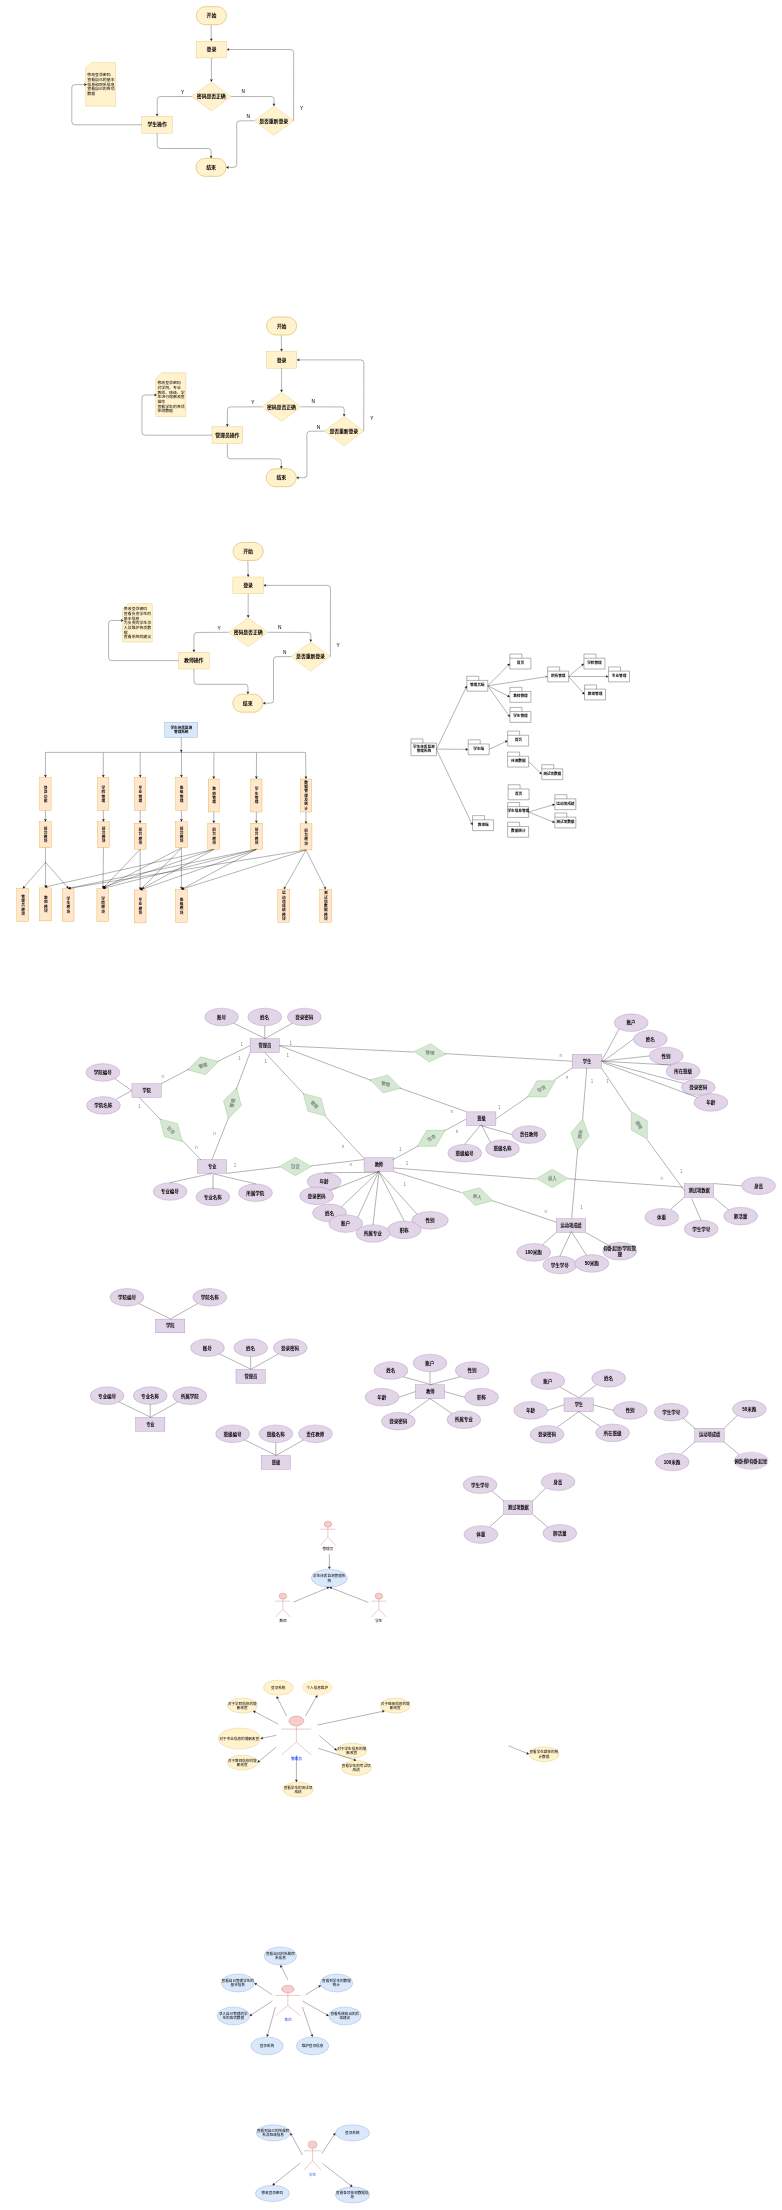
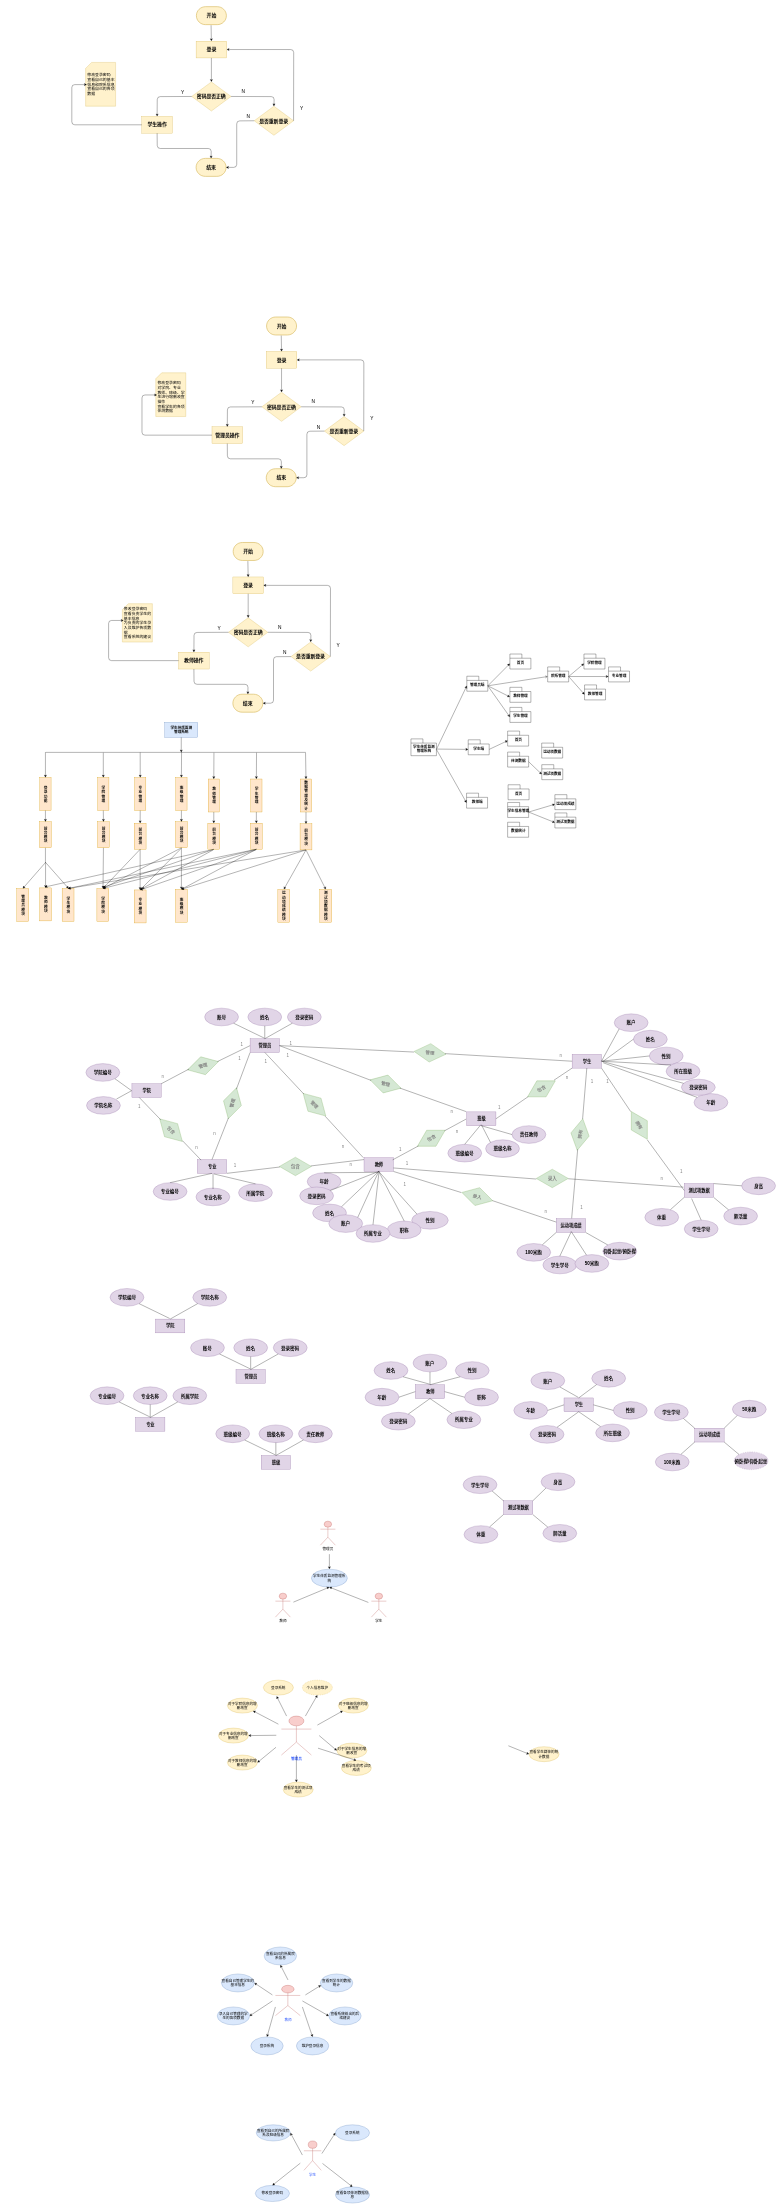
node "运动项数据": added
node "教师端": moved (483, 823) -> (477, 801)
node "仰卧起坐/学院管理": label "仰卧起坐/学院管理" -> "仰卧起坐/俯卧撑"
node "对于班级信息的增删改查": moved (396, 1706) -> (354, 1706)
node "对于专业信息的增删改查": size 42x21 -> 30x15
